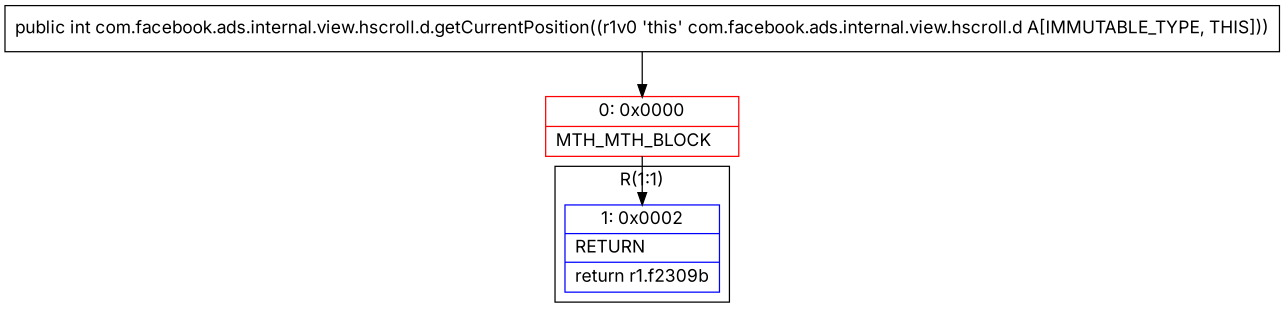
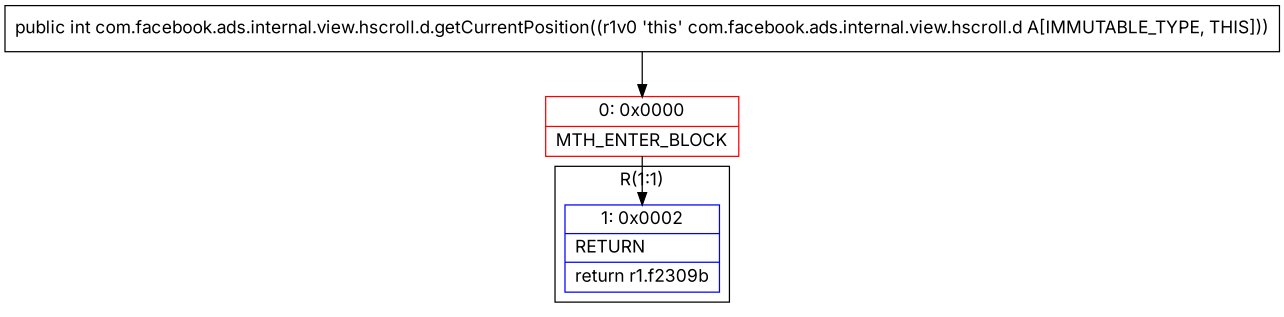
node "0: 0x0000": text "MTH_MTH_BLOCK" -> "MTH_ENTER_BLOCK"
